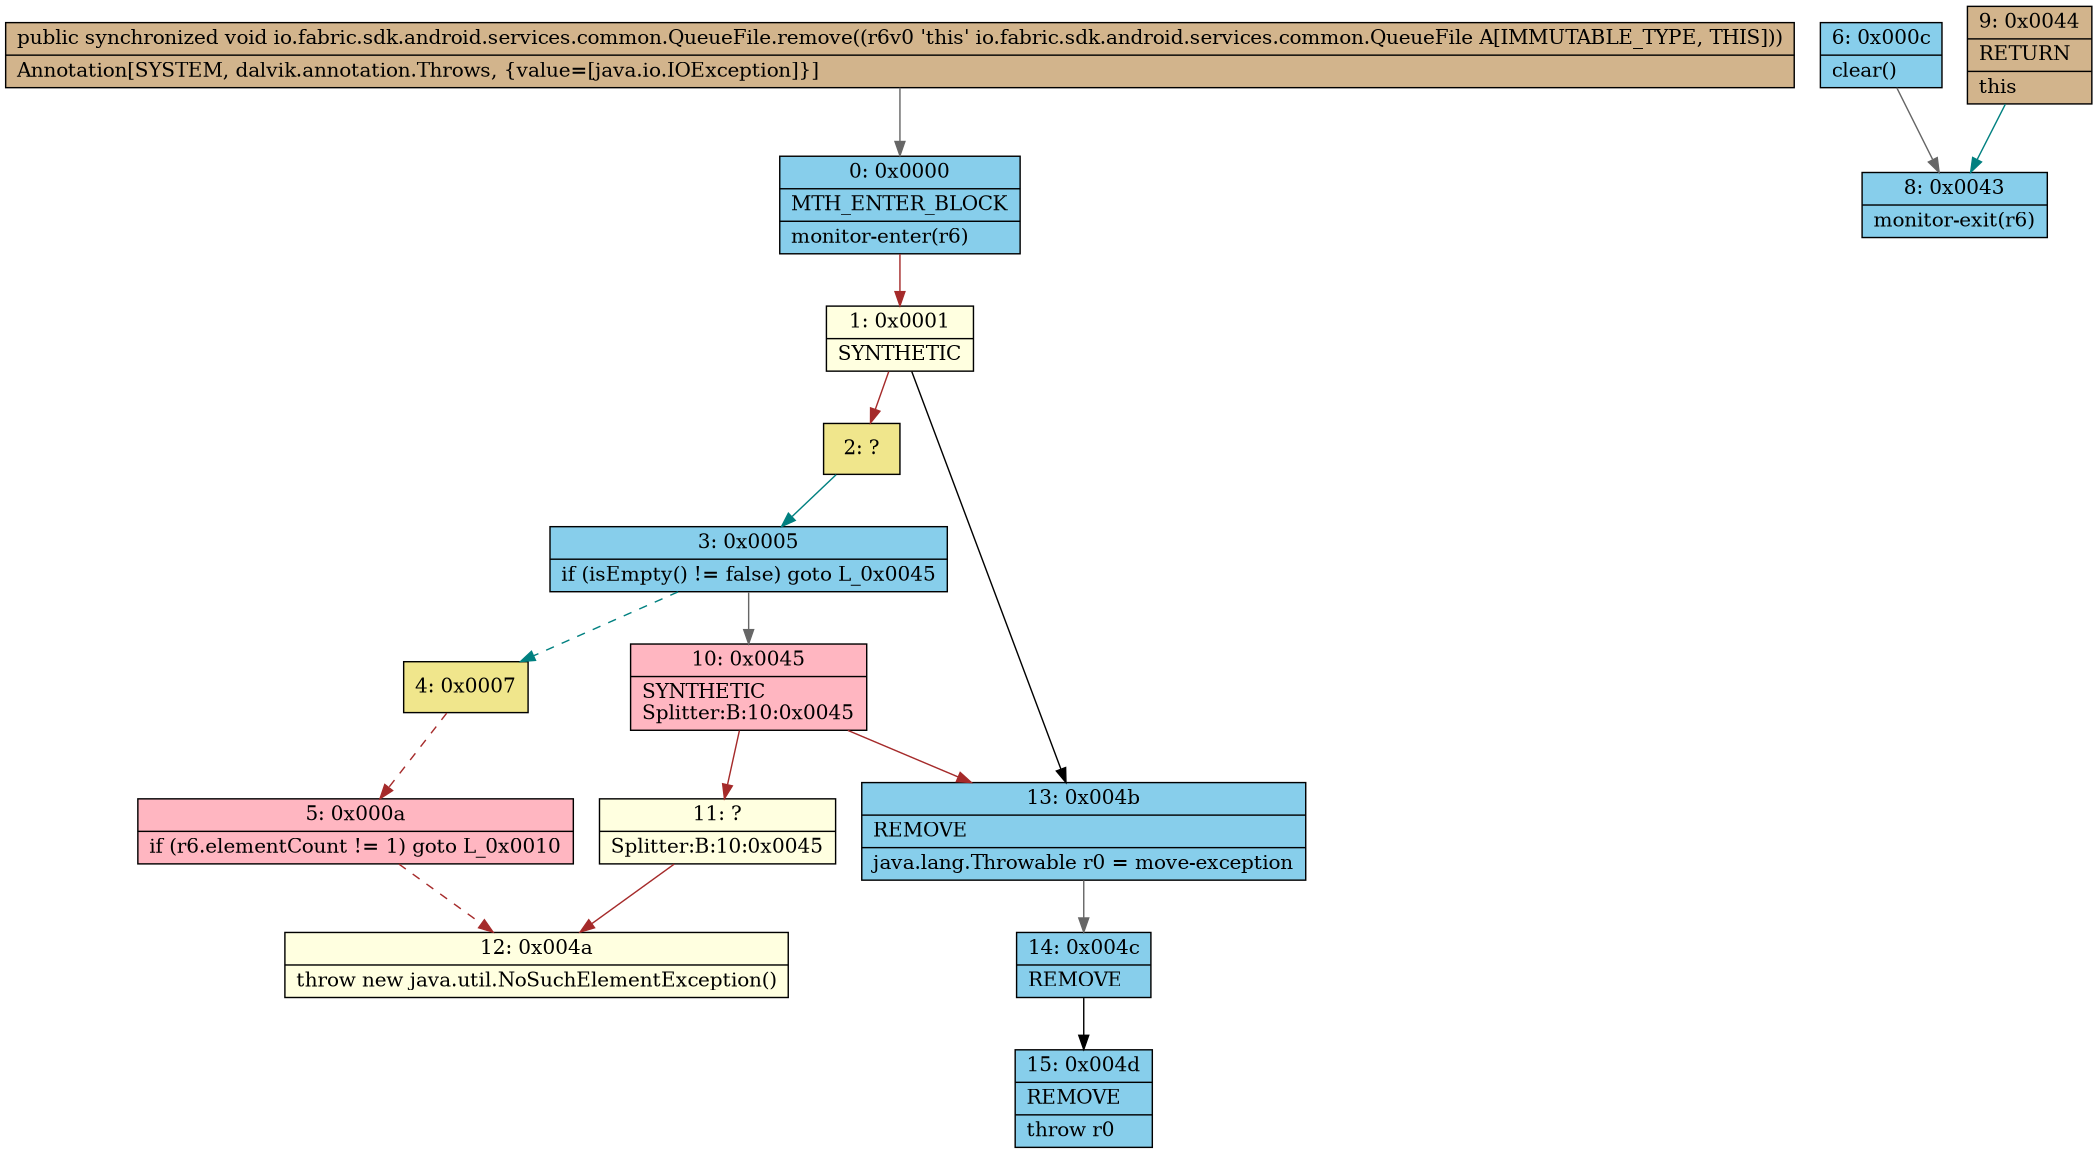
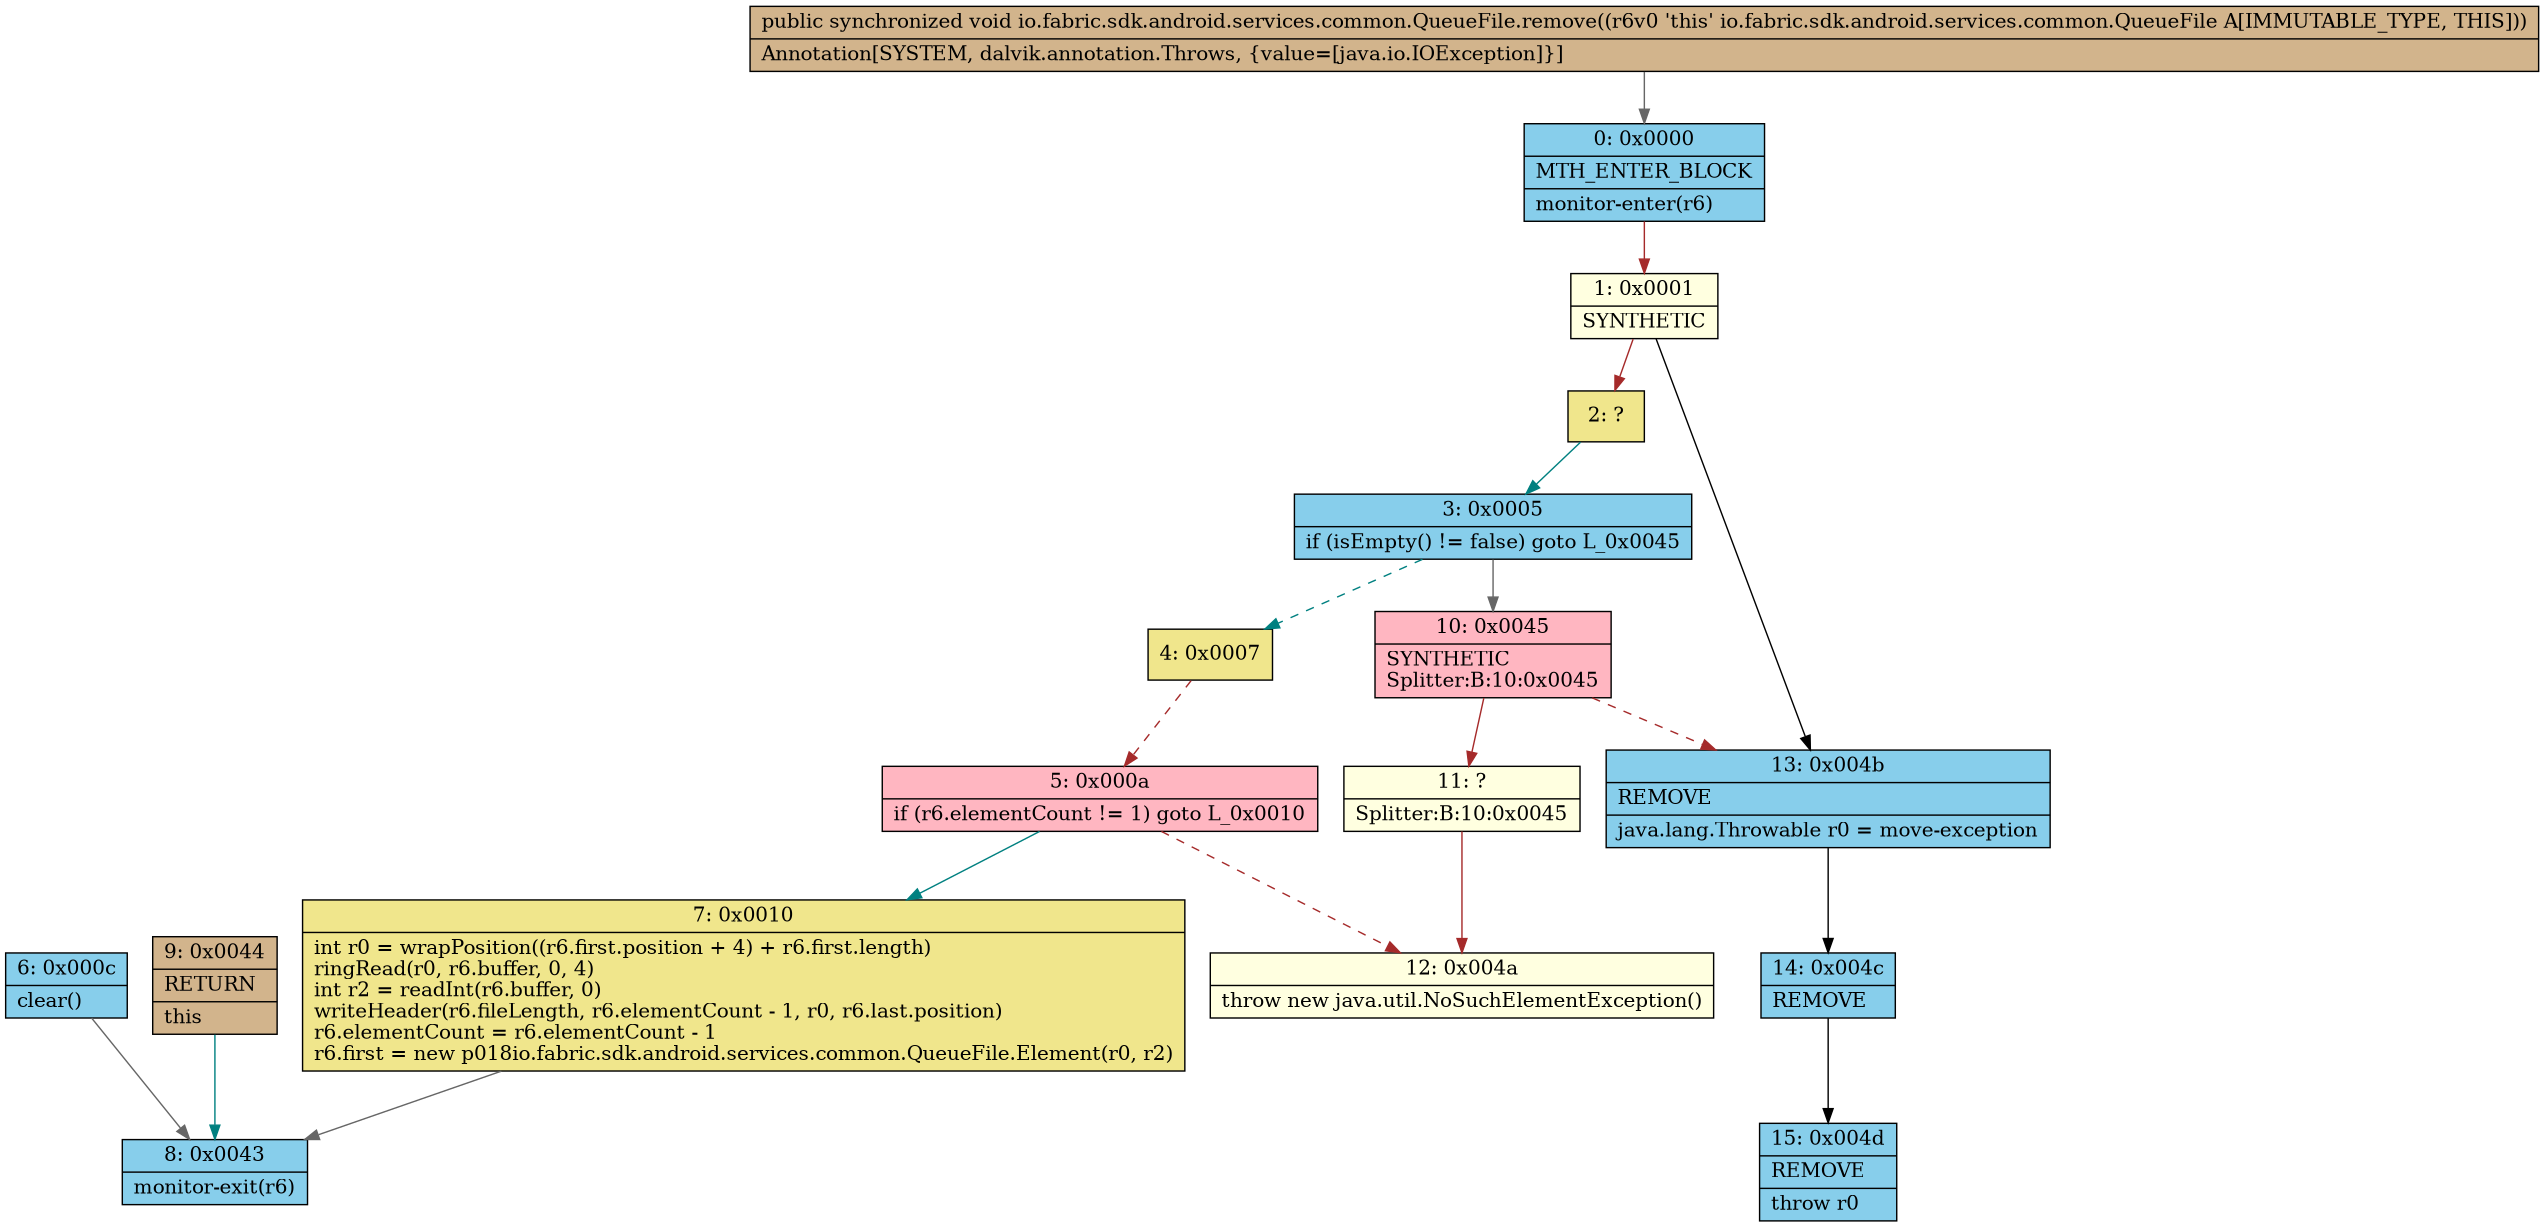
edge "10: 0x0045" -> "13: 0x004b": style solid -> dashed
edge "13: 0x004b" -> "14: 0x004c": color gray40 -> black
node "7: 0x0010": added
